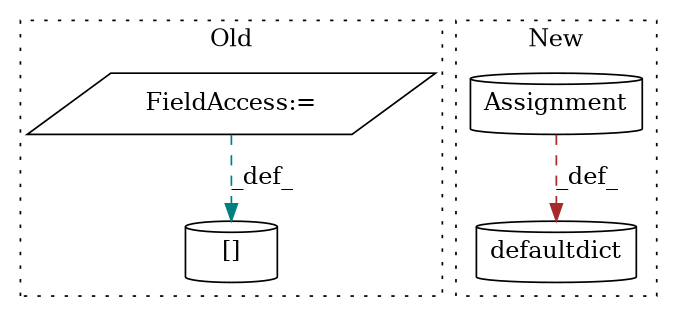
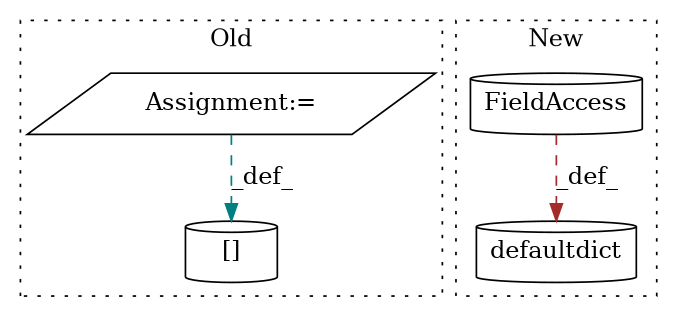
node "FieldAccess:=": label "FieldAccess:=" -> "Assignment:="
node "Assignment": label "Assignment" -> "FieldAccess"
